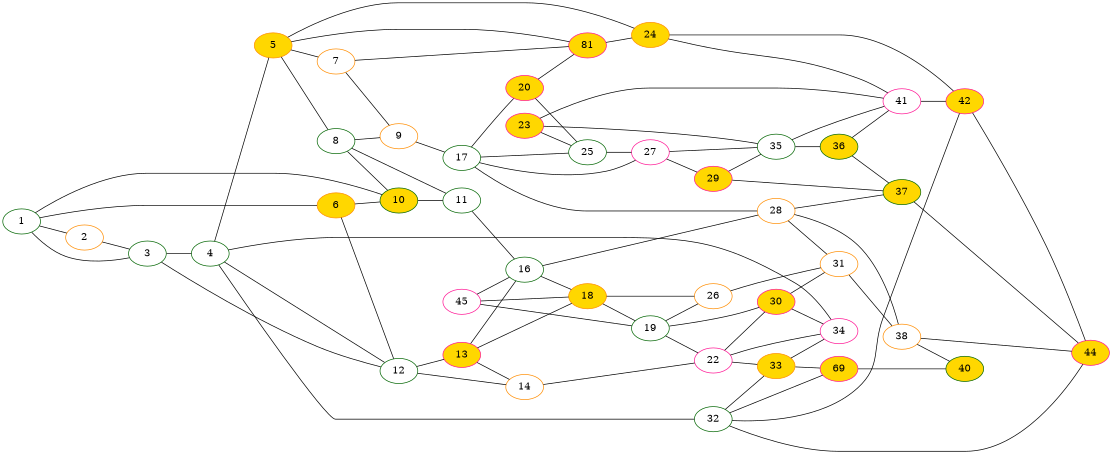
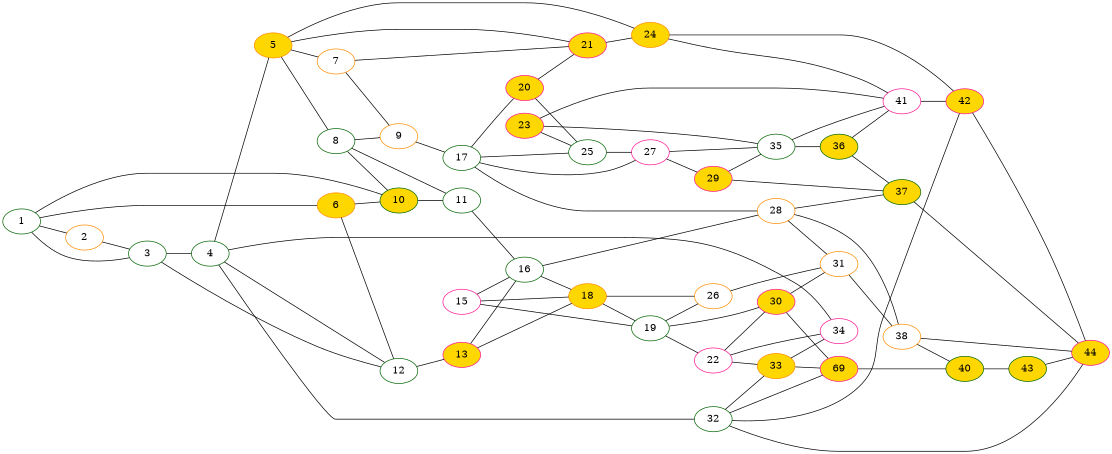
node "81": label "81" -> "21"
node "45": label "45" -> "15"
edge "30" -- "34": now "30" -- "69"
node "43": added
node "14": removed
